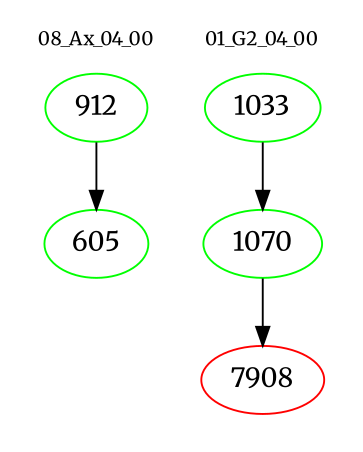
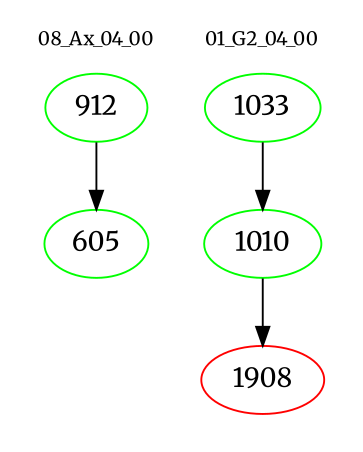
node "1070": label "1070" -> "1010"
node "7908": label "7908" -> "1908"
